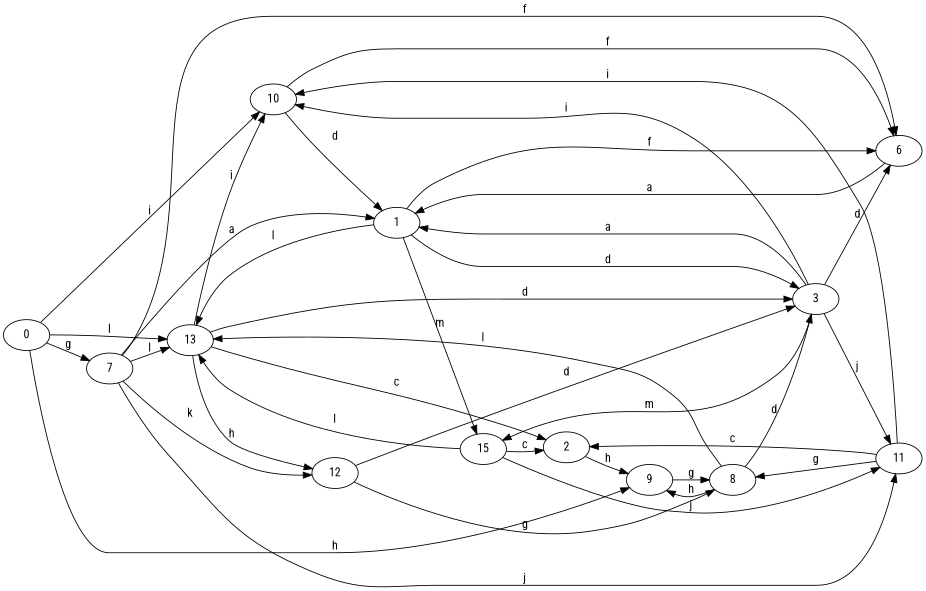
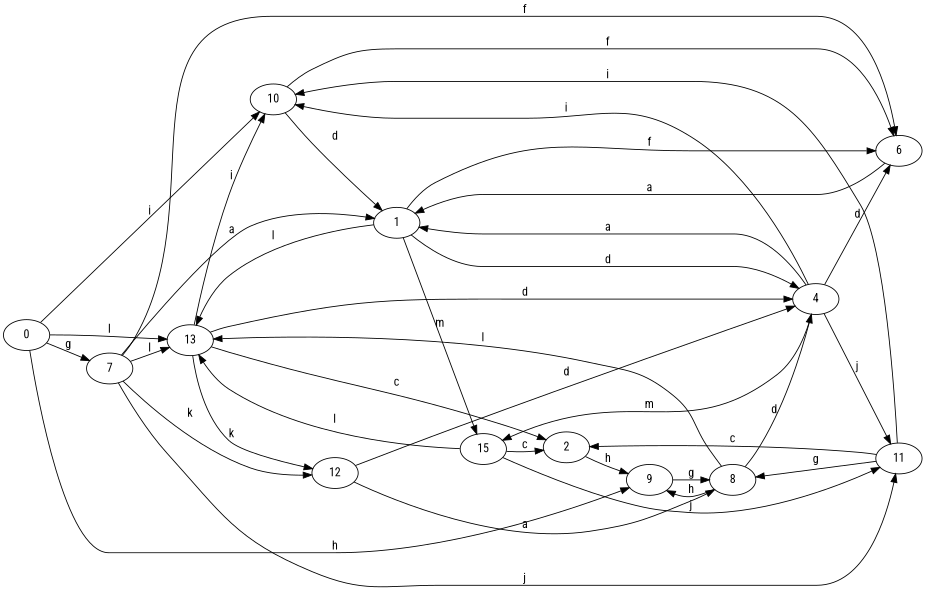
node "3": label "3" -> "4"
edge "13" -> "12": label "h" -> "k"
edge "12" -> "8": label "g" -> "a"
